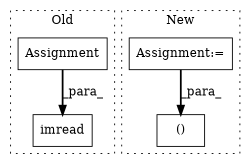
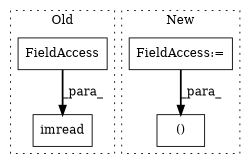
node "Assignment": label "Assignment" -> "FieldAccess"
node "Assignment:=": label "Assignment:=" -> "FieldAccess:="
